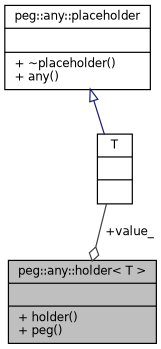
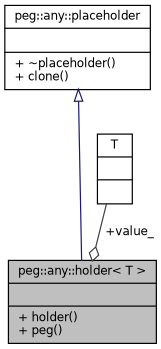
node "peg::any::placeholder": text "+ any()" -> "+ clone()"
edge "T" -> "peg::any::placeholder": now "peg::any::holder< T >" -> "peg::any::placeholder"
